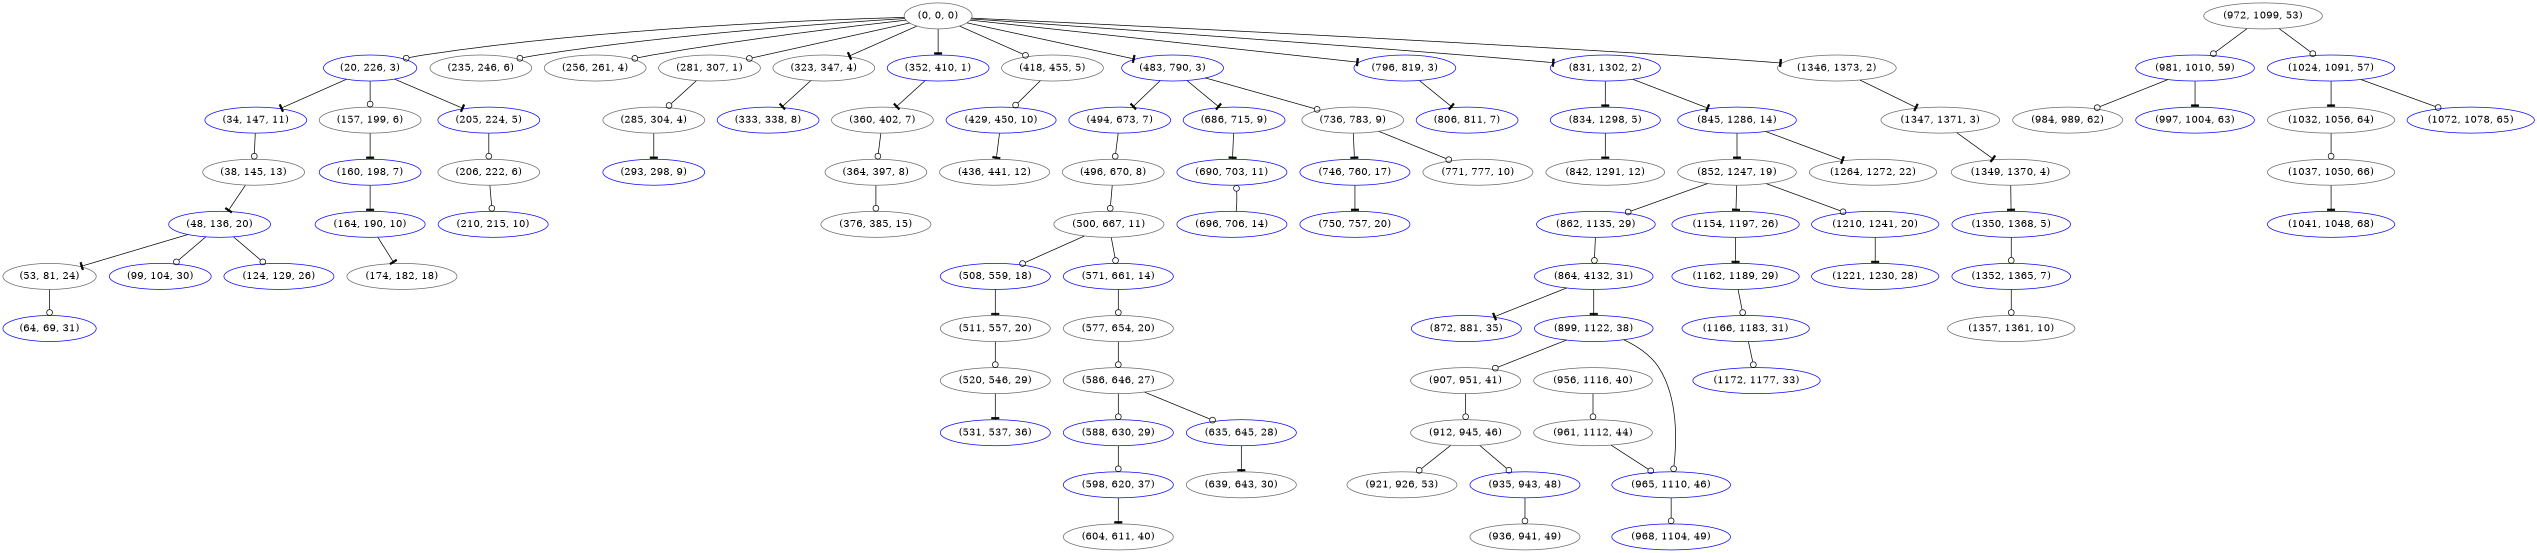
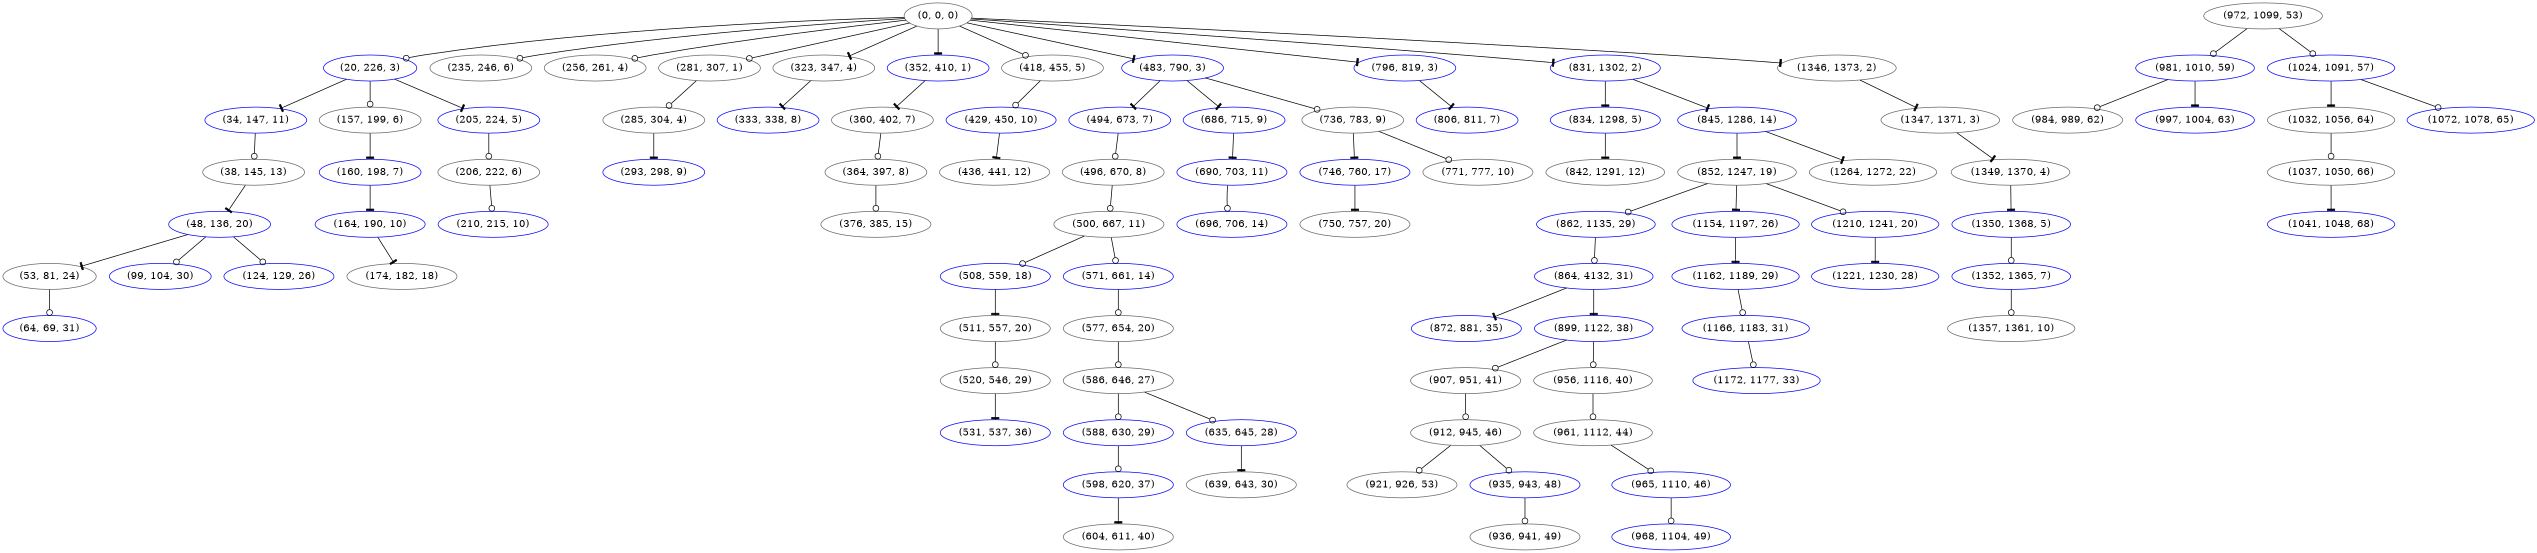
edge "(696, 706, 14)" -> "(690, 703, 11)": reversed
node "(750, 757, 20)": color blue -> gray40
edge "(899, 1122, 38)" -> "(965, 1110, 46)": now "(899, 1122, 38)" -> "(956, 1116, 40)"
